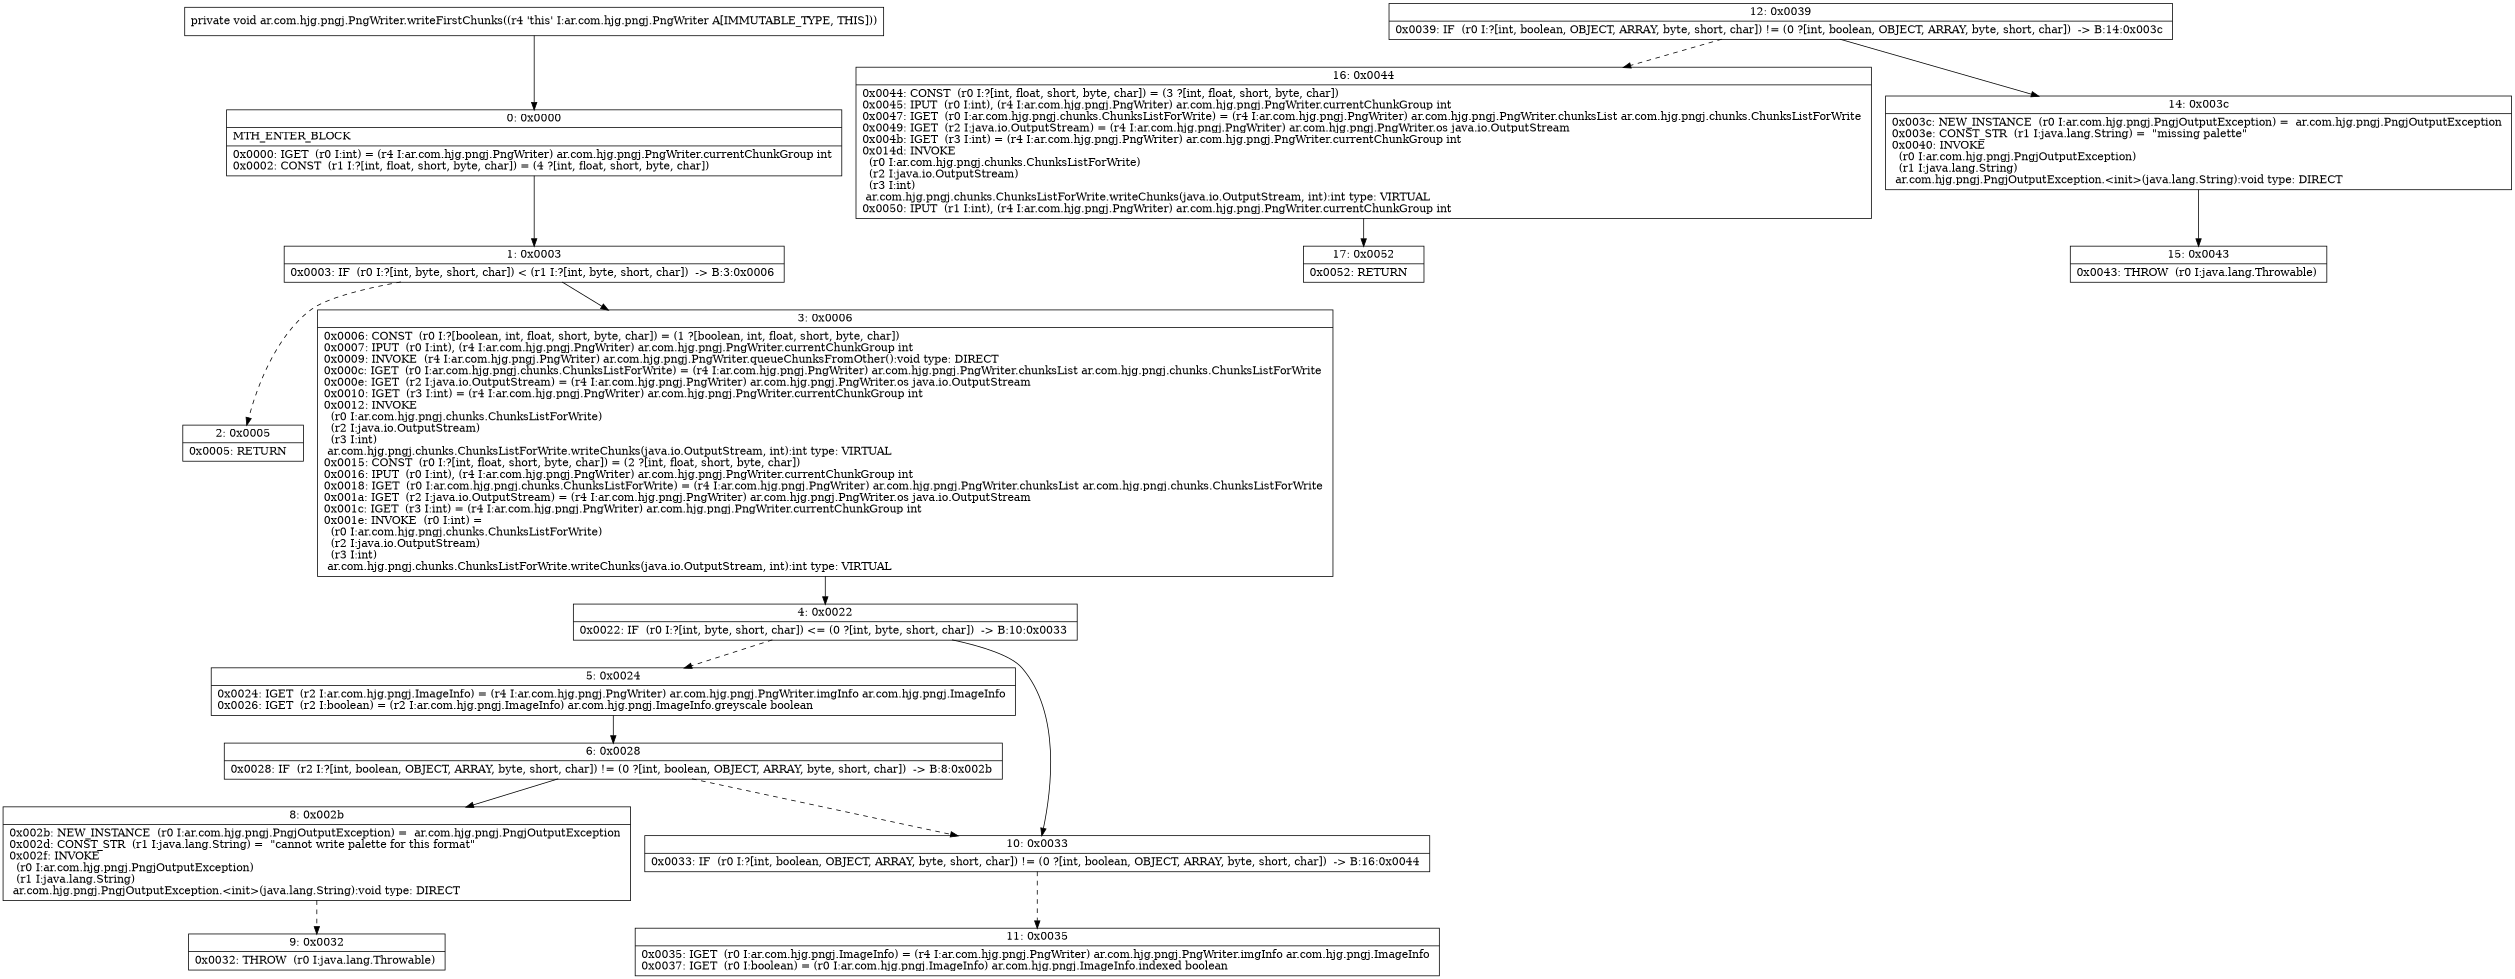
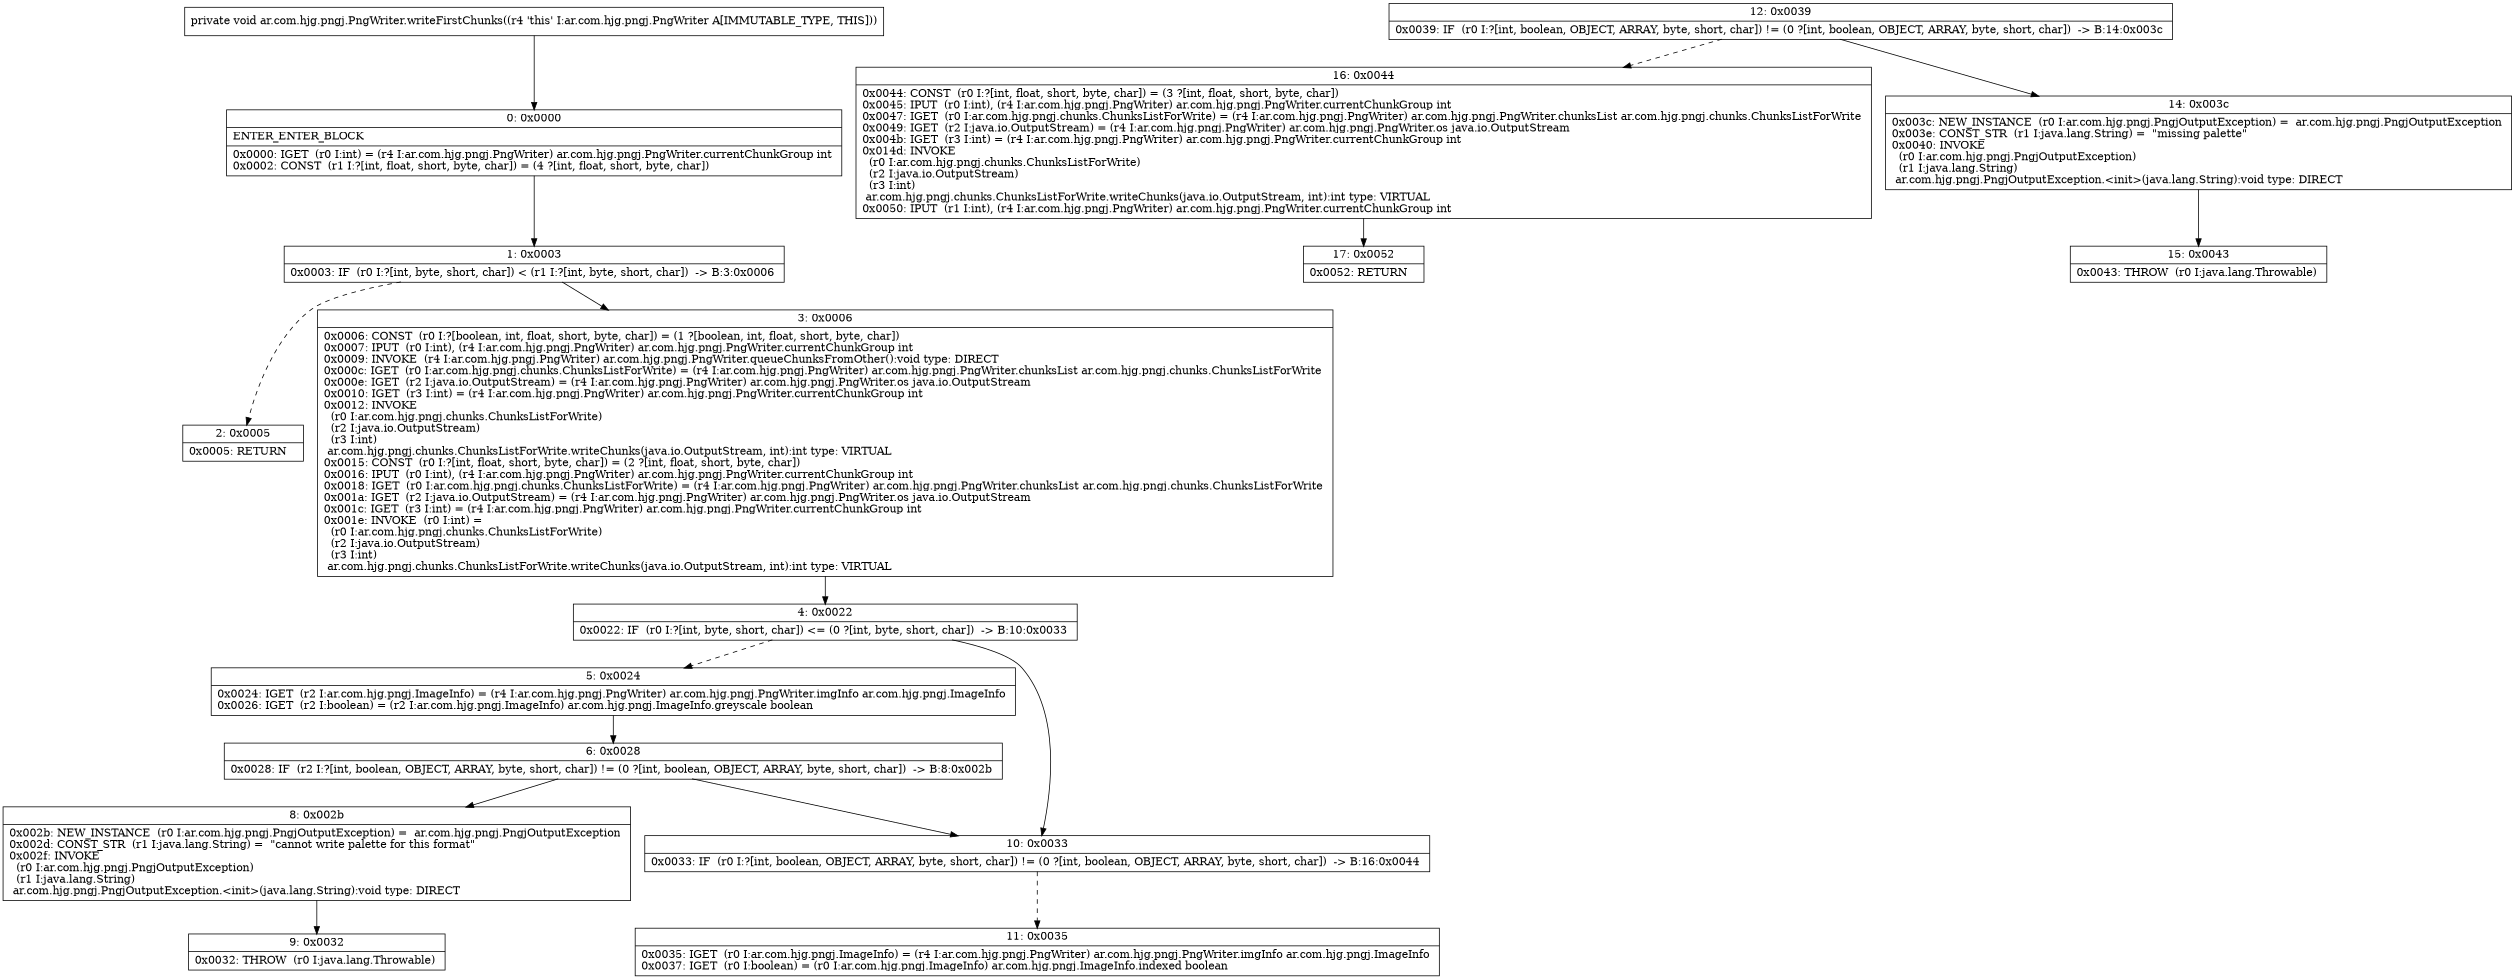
node "0: 0x0000": text "MTH_ENTER_BLOCK" -> "ENTER_ENTER_BLOCK"
edge "6: 0x0028" -> "10: 0x0033": style dashed -> solid
edge "8: 0x002b" -> "9: 0x0032": style dashed -> solid
